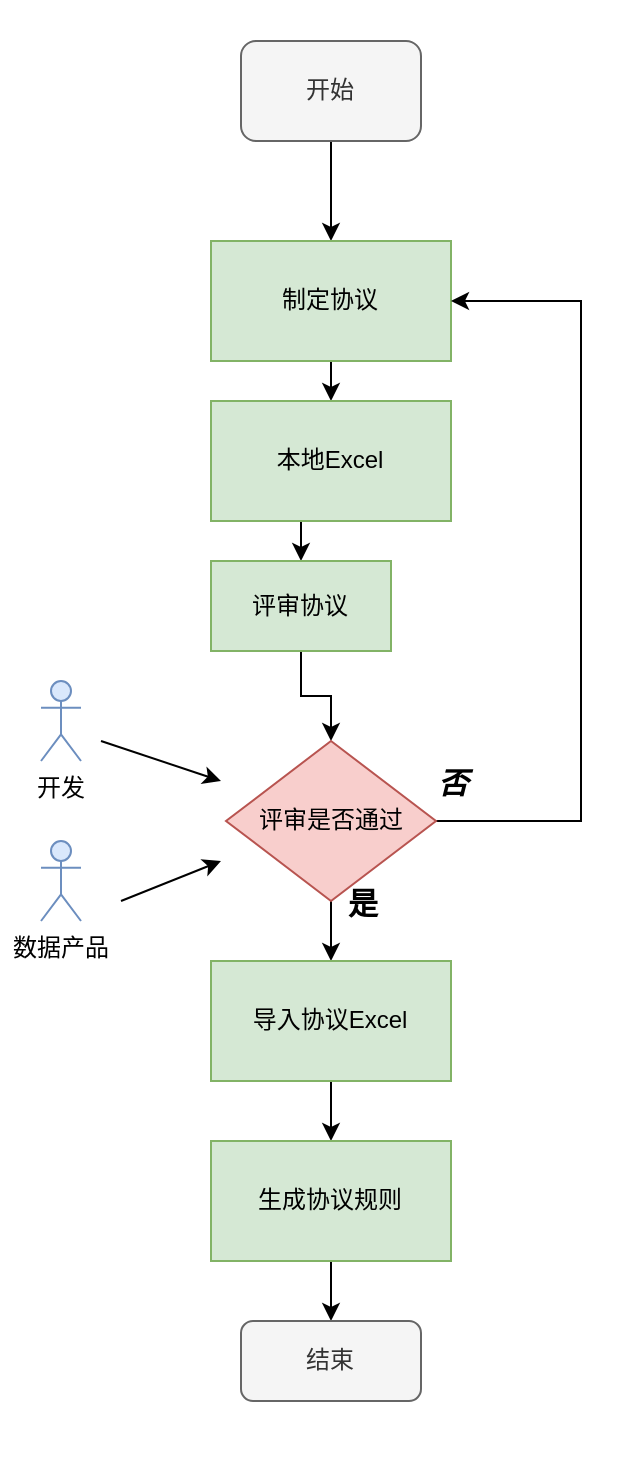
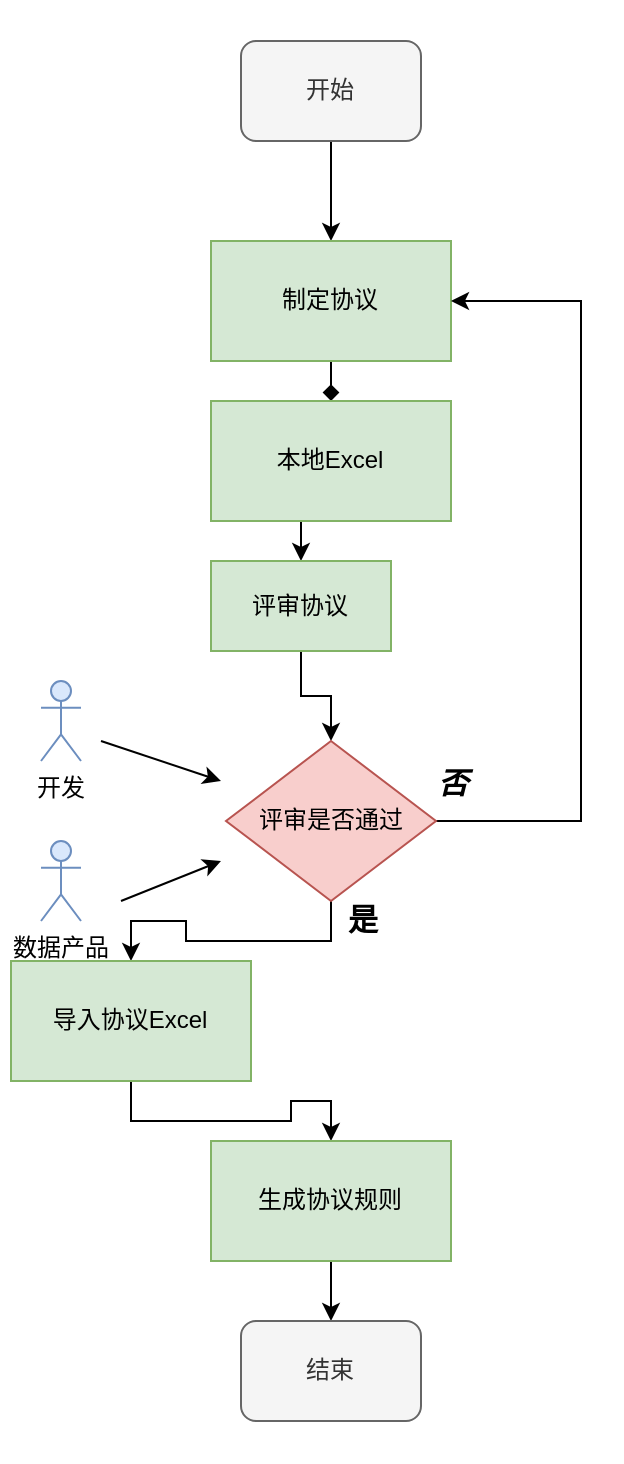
edge "制定协议" -> "本地Excel": arrowhead classic -> diamond
node "导入协议Excel": moved (331, 1021) -> (131, 1021)
node "结束": size 180x80 -> 180x100
